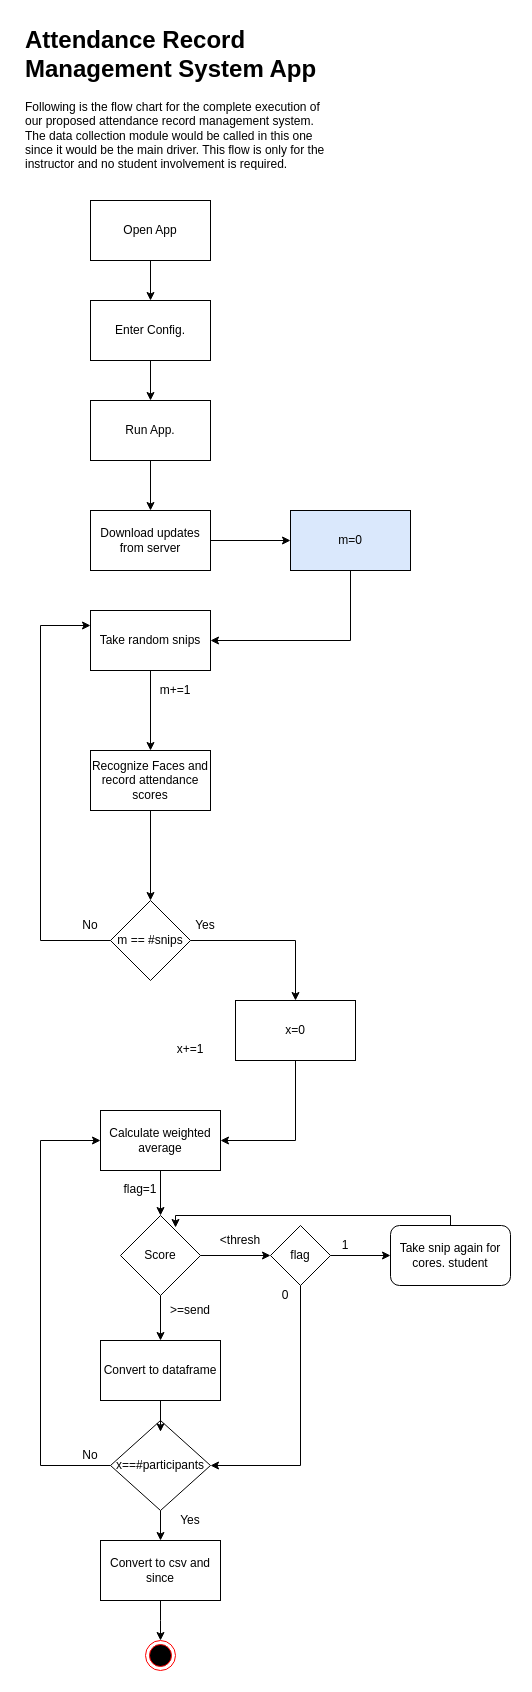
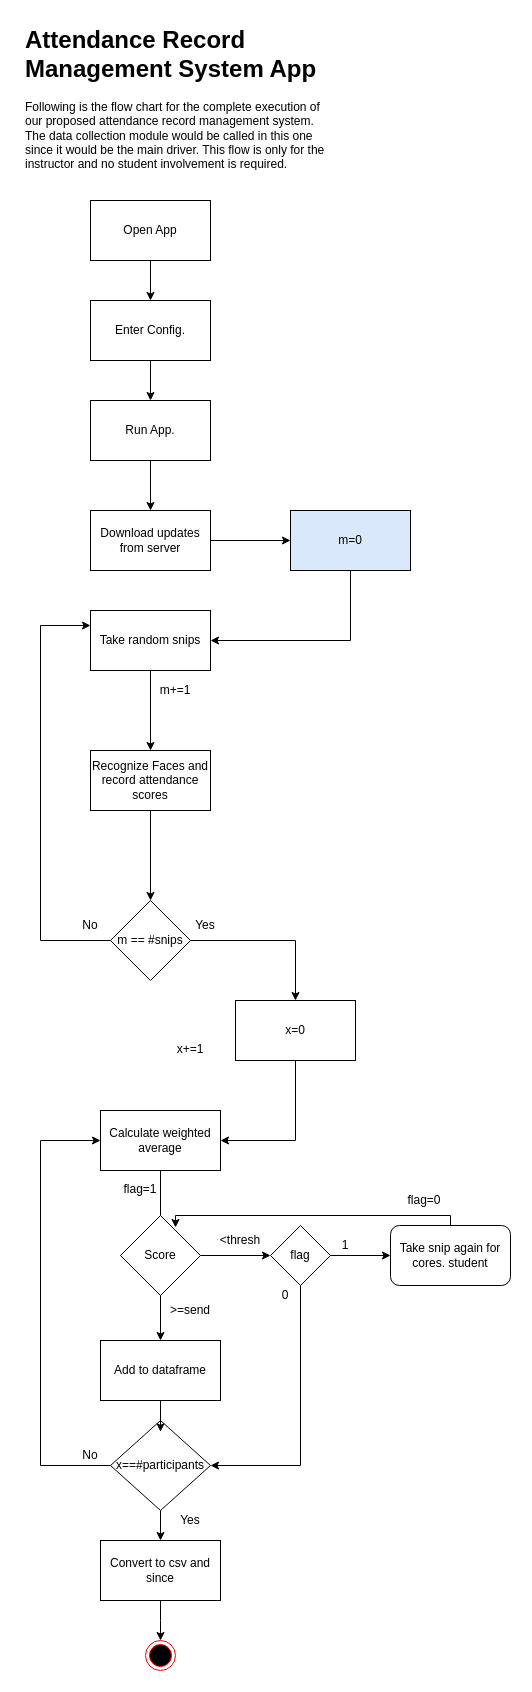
node "flag=0": added
edge "Calculate weighted average" -> "Score": arrowhead classic -> none
node "Convert to dataframe": label "Convert to dataframe" -> "Add to dataframe"
